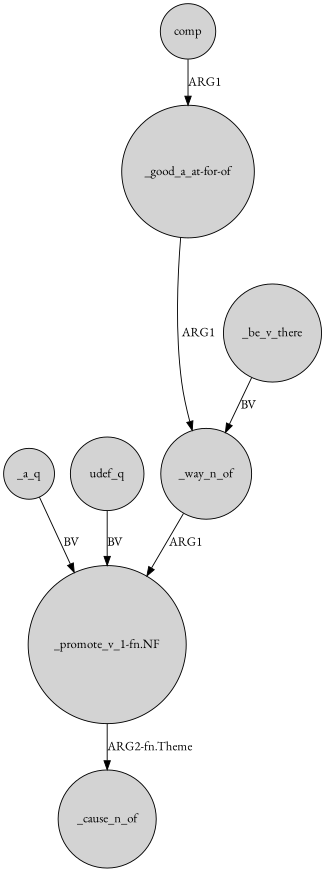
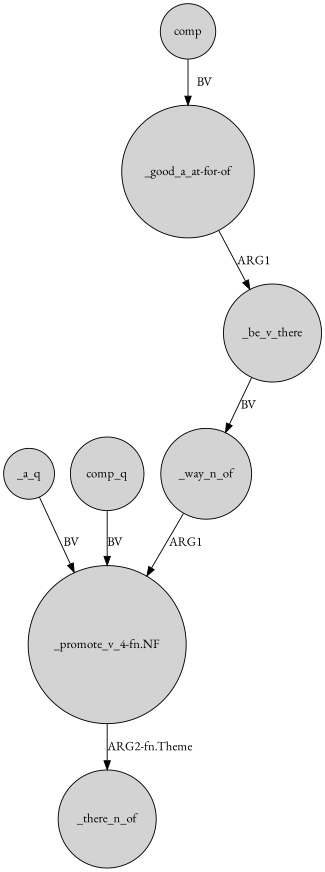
edge "comp" -> "_good_a_at-for-of": label "ARG1" -> "BV"
edge "_good_a_at-for-of" -> "_way_n_of": now "_good_a_at-for-of" -> "_be_v_there"
node "udef_q": label "udef_q" -> "comp_q"
node "_promote_v_1-fn.NF": label "_promote_v_1-fn.NF" -> "_promote_v_4-fn.NF"
node "_cause_n_of": label "_cause_n_of" -> "_there_n_of"
